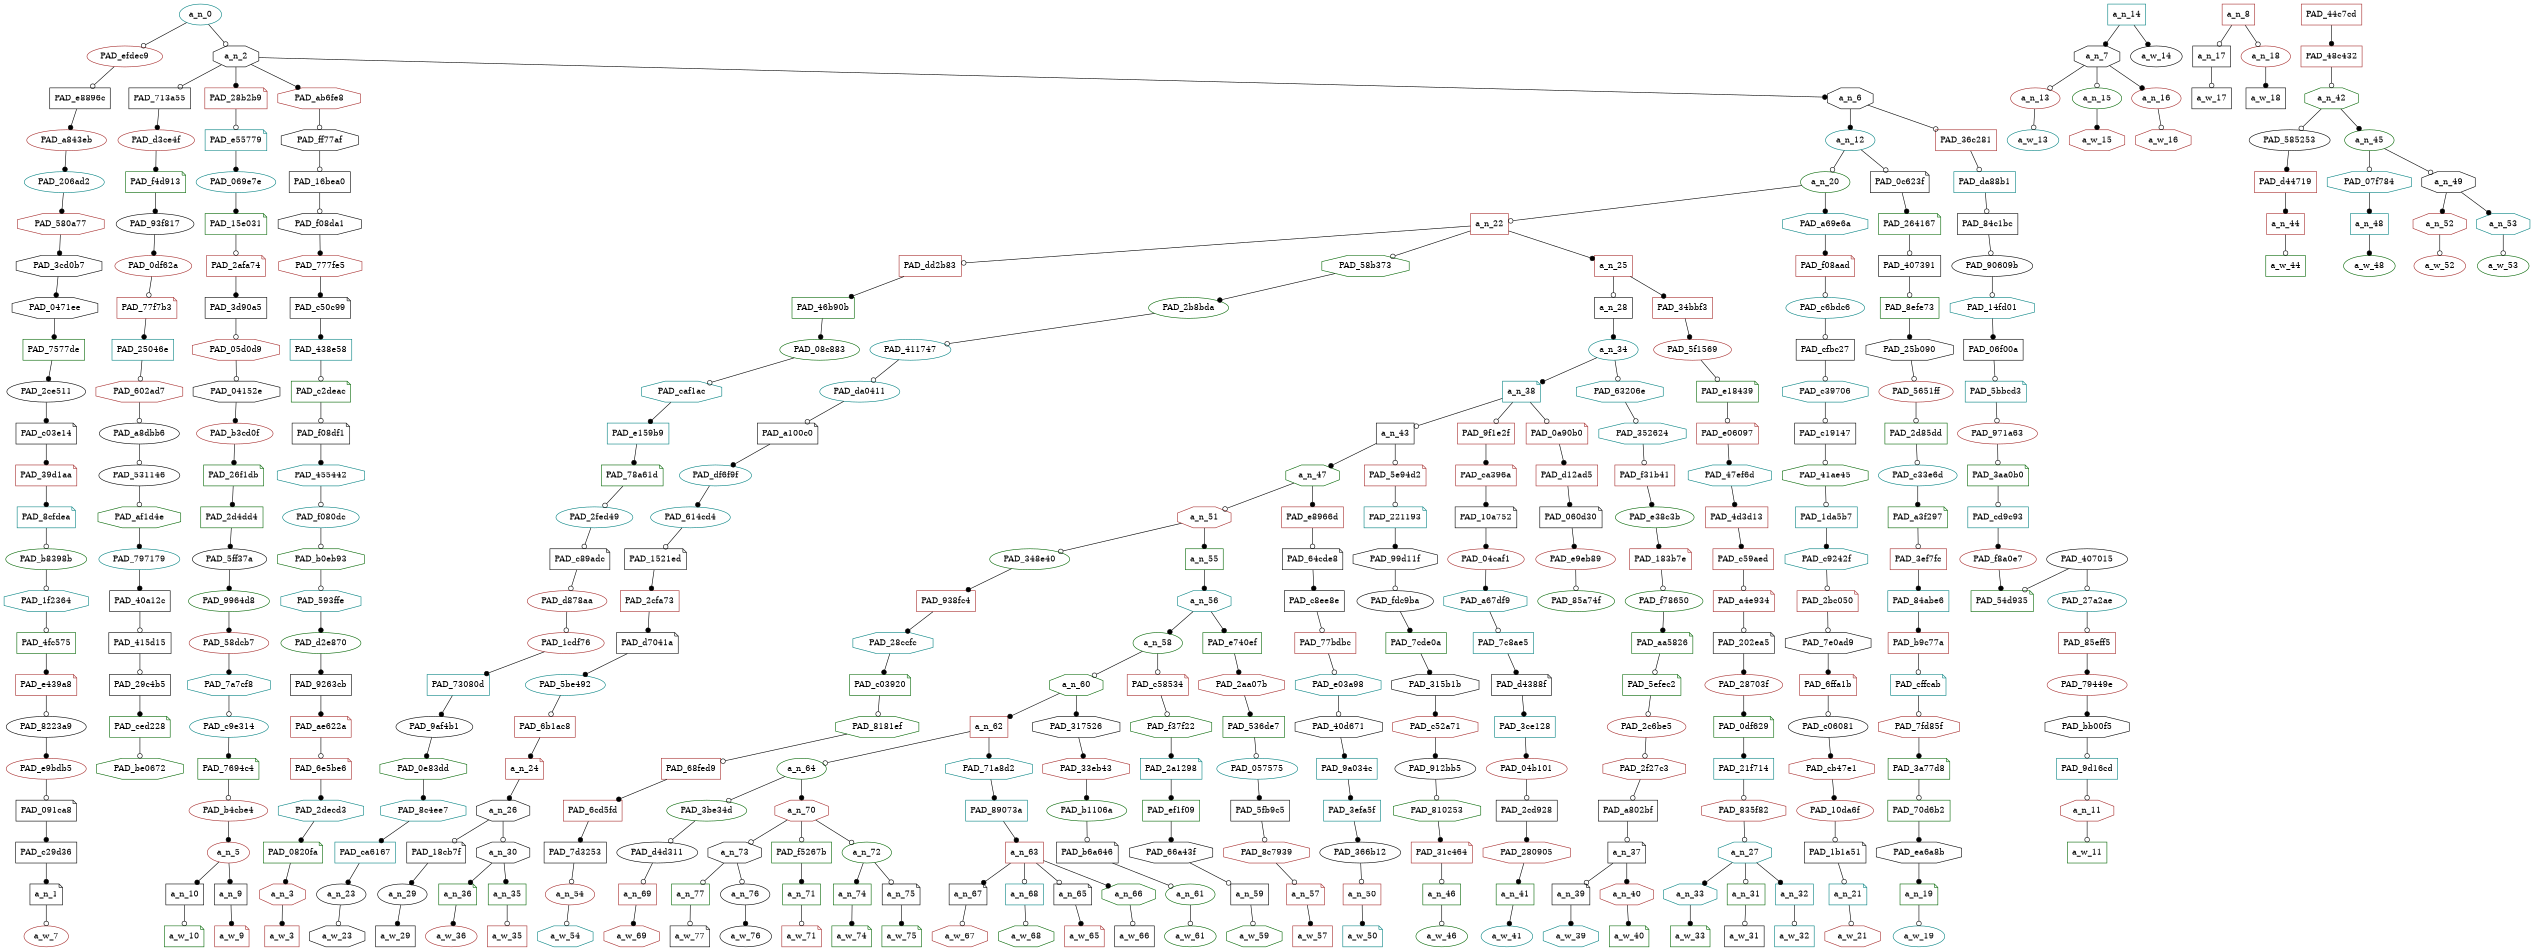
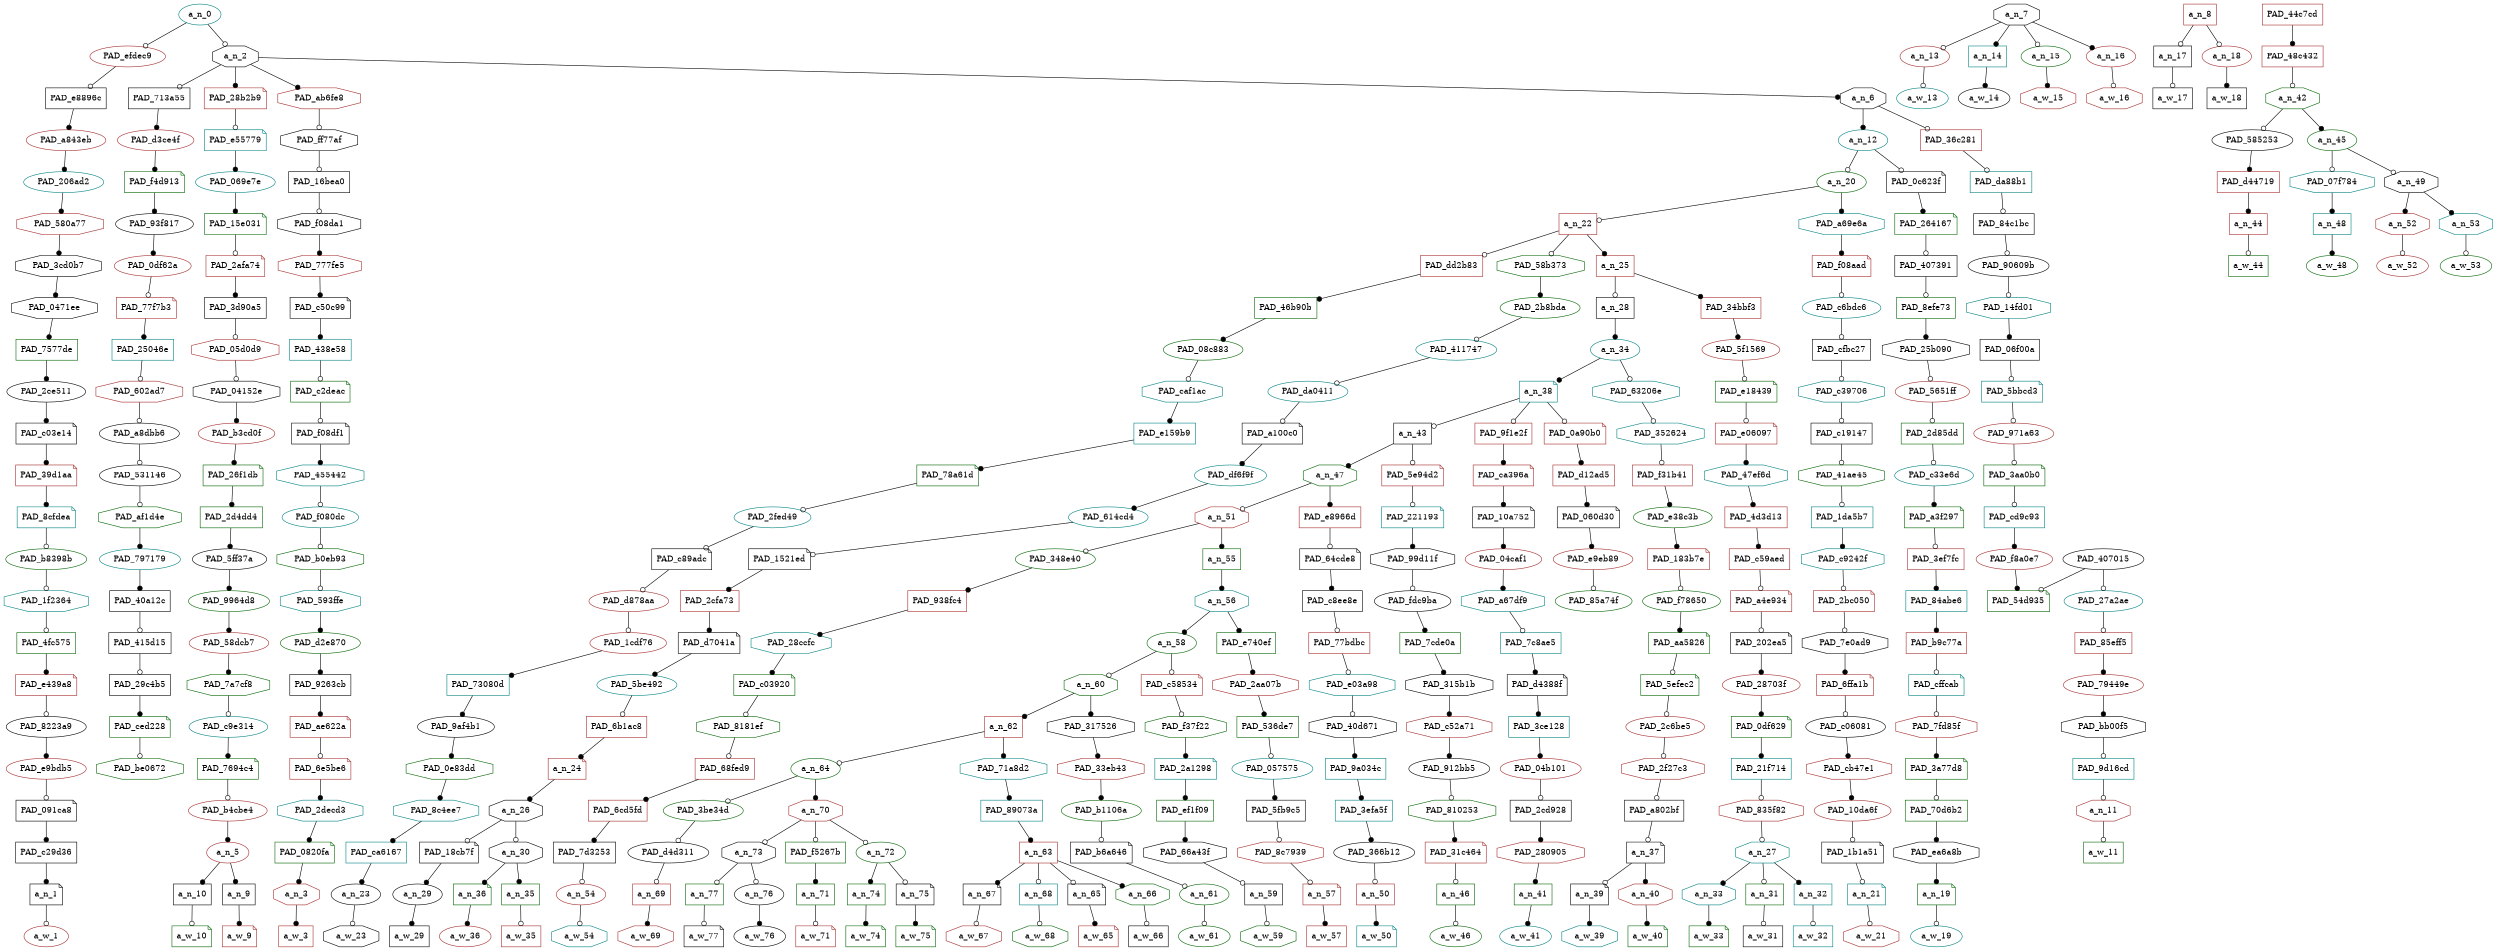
edge "a_n_14" -> "a_n_7": reversed
node "PAD_7a7cf8": color teal -> darkgreen
node "a_w_7": label "a_w_7" -> "a_w_1"
